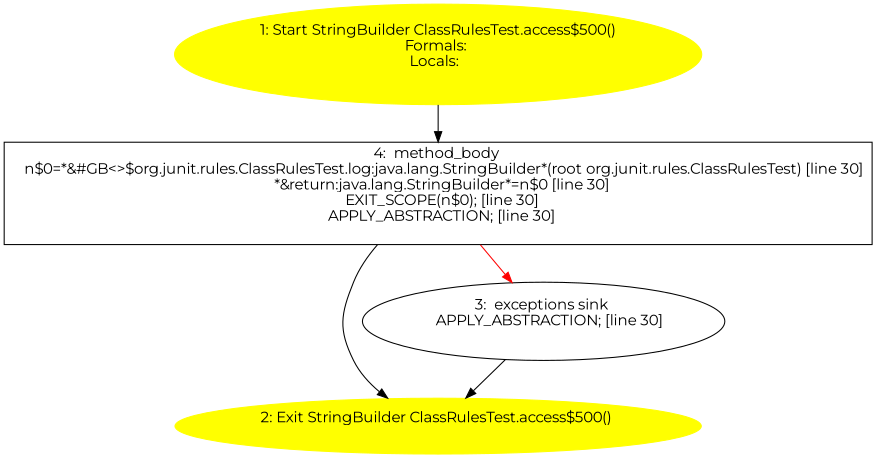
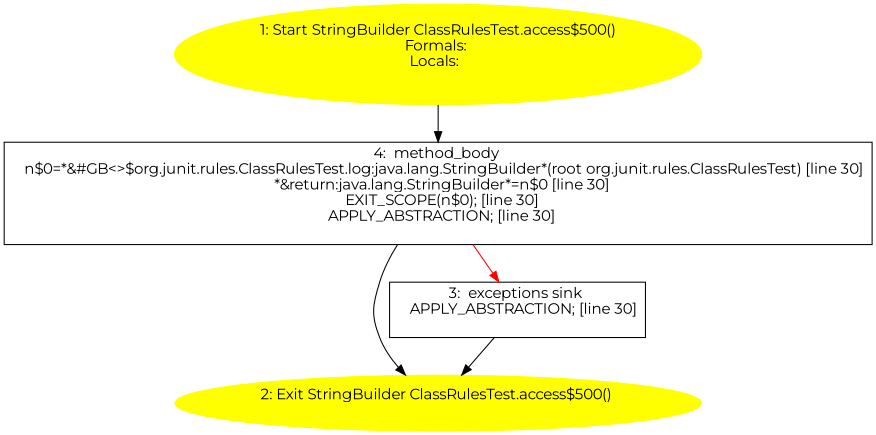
node "3:  exceptions sink APPLY_ABSTRACTION; [line 30]": shape ellipse -> box
